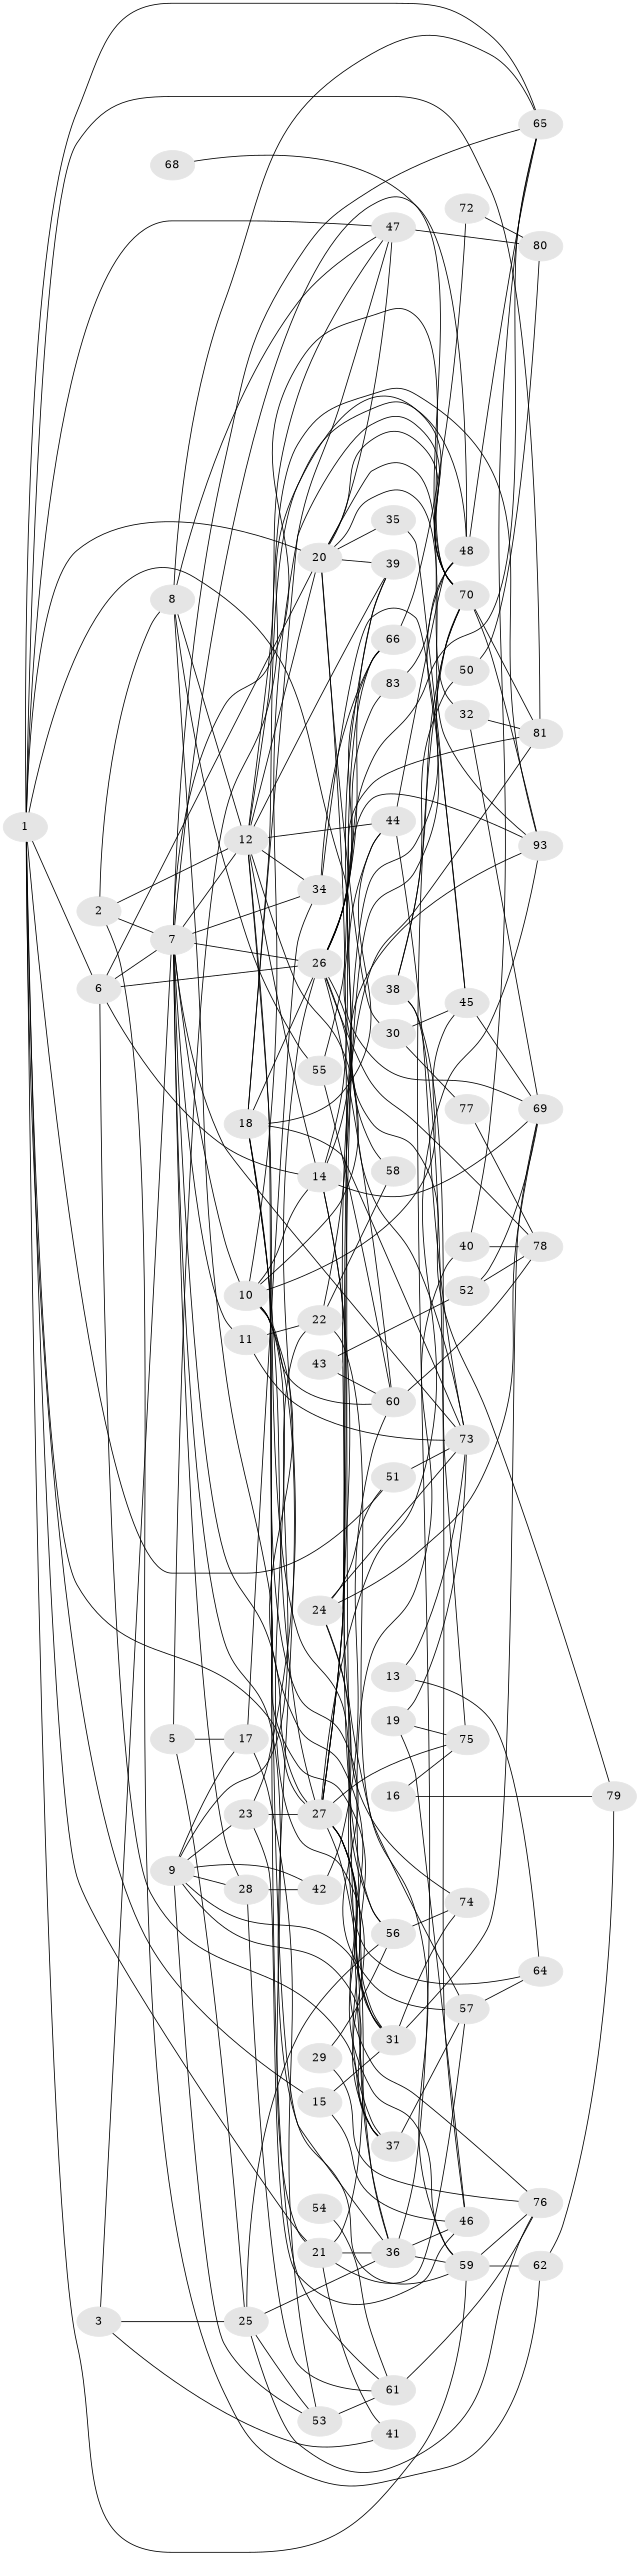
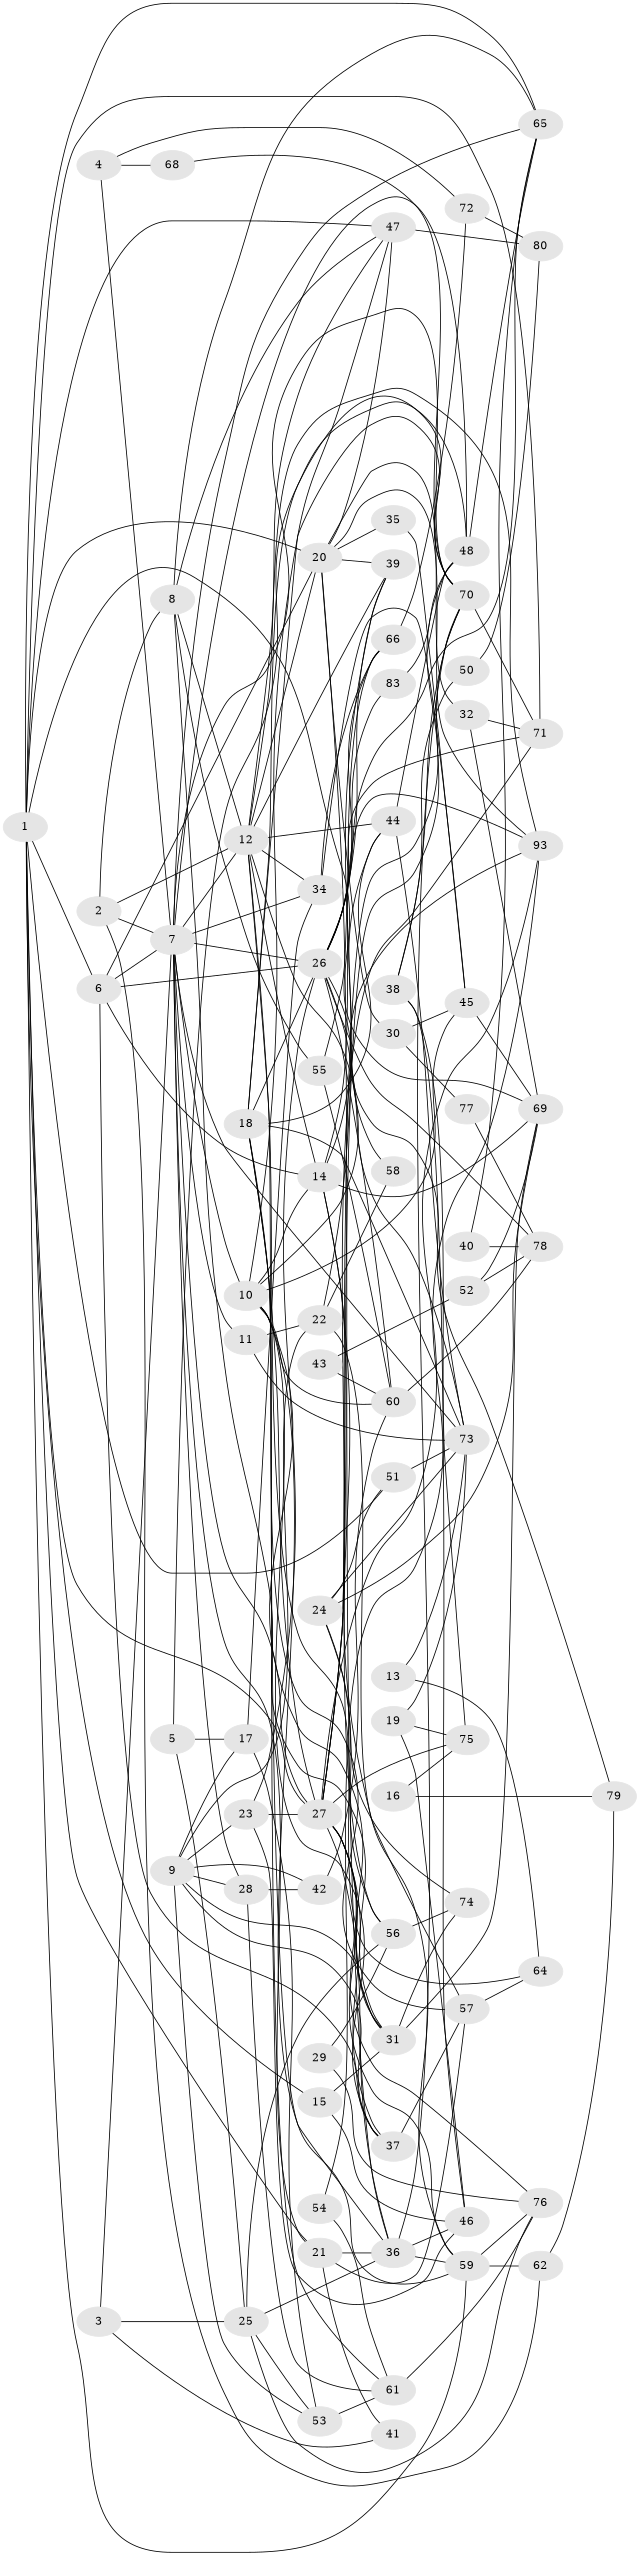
node "4": added
edge "20" -- "70": removed
edge "70" -- "93": now "54" -- "93"
node "81": label "81" -> "71"
edge "40" -- "21": removed
